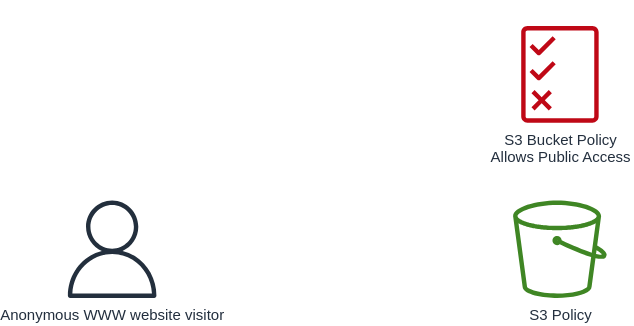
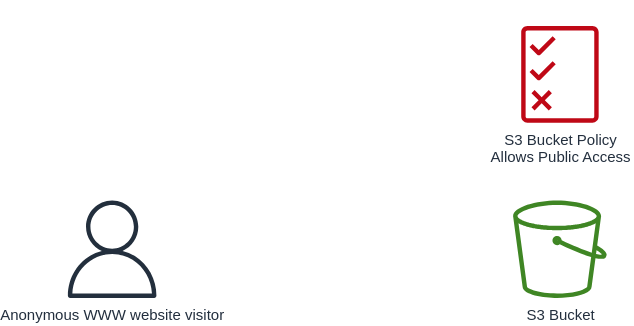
node "S3 Policy": label "S3 Policy" -> "S3 Bucket"
